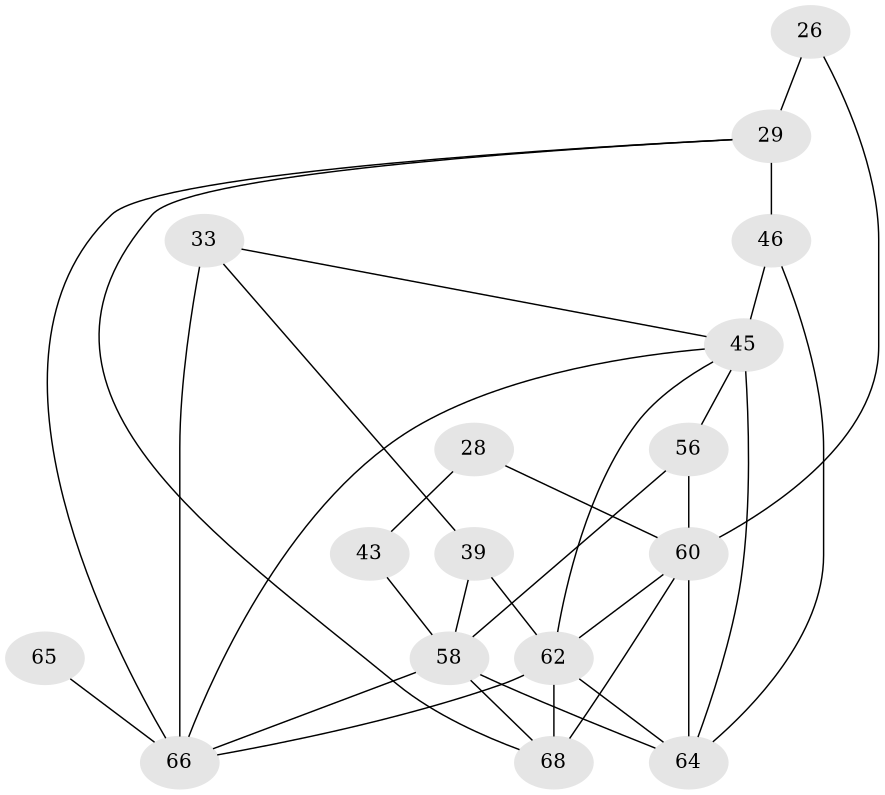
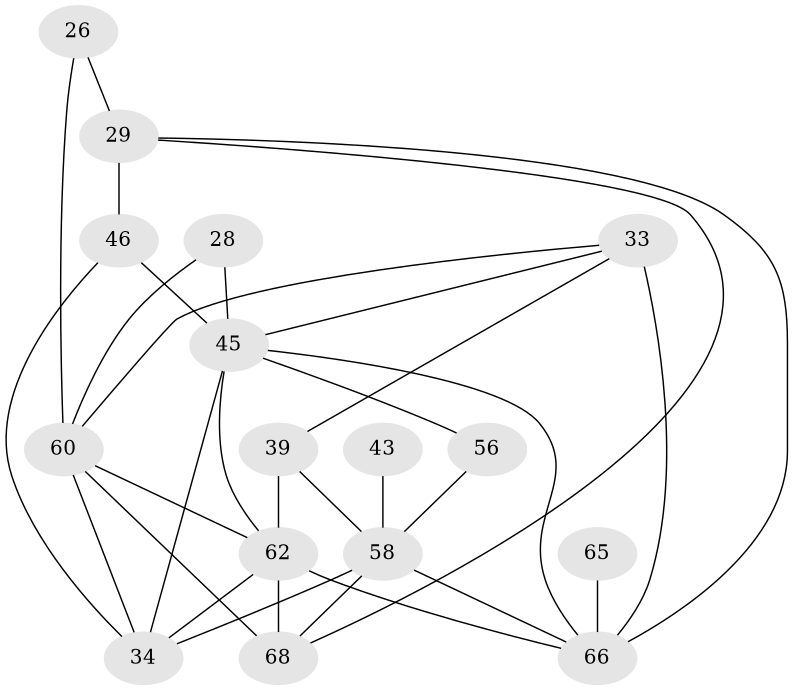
edge "56" -- "60": now "33" -- "60"
edge "28" -- "43": now "28" -- "45"
node "64": label "64" -> "34"
